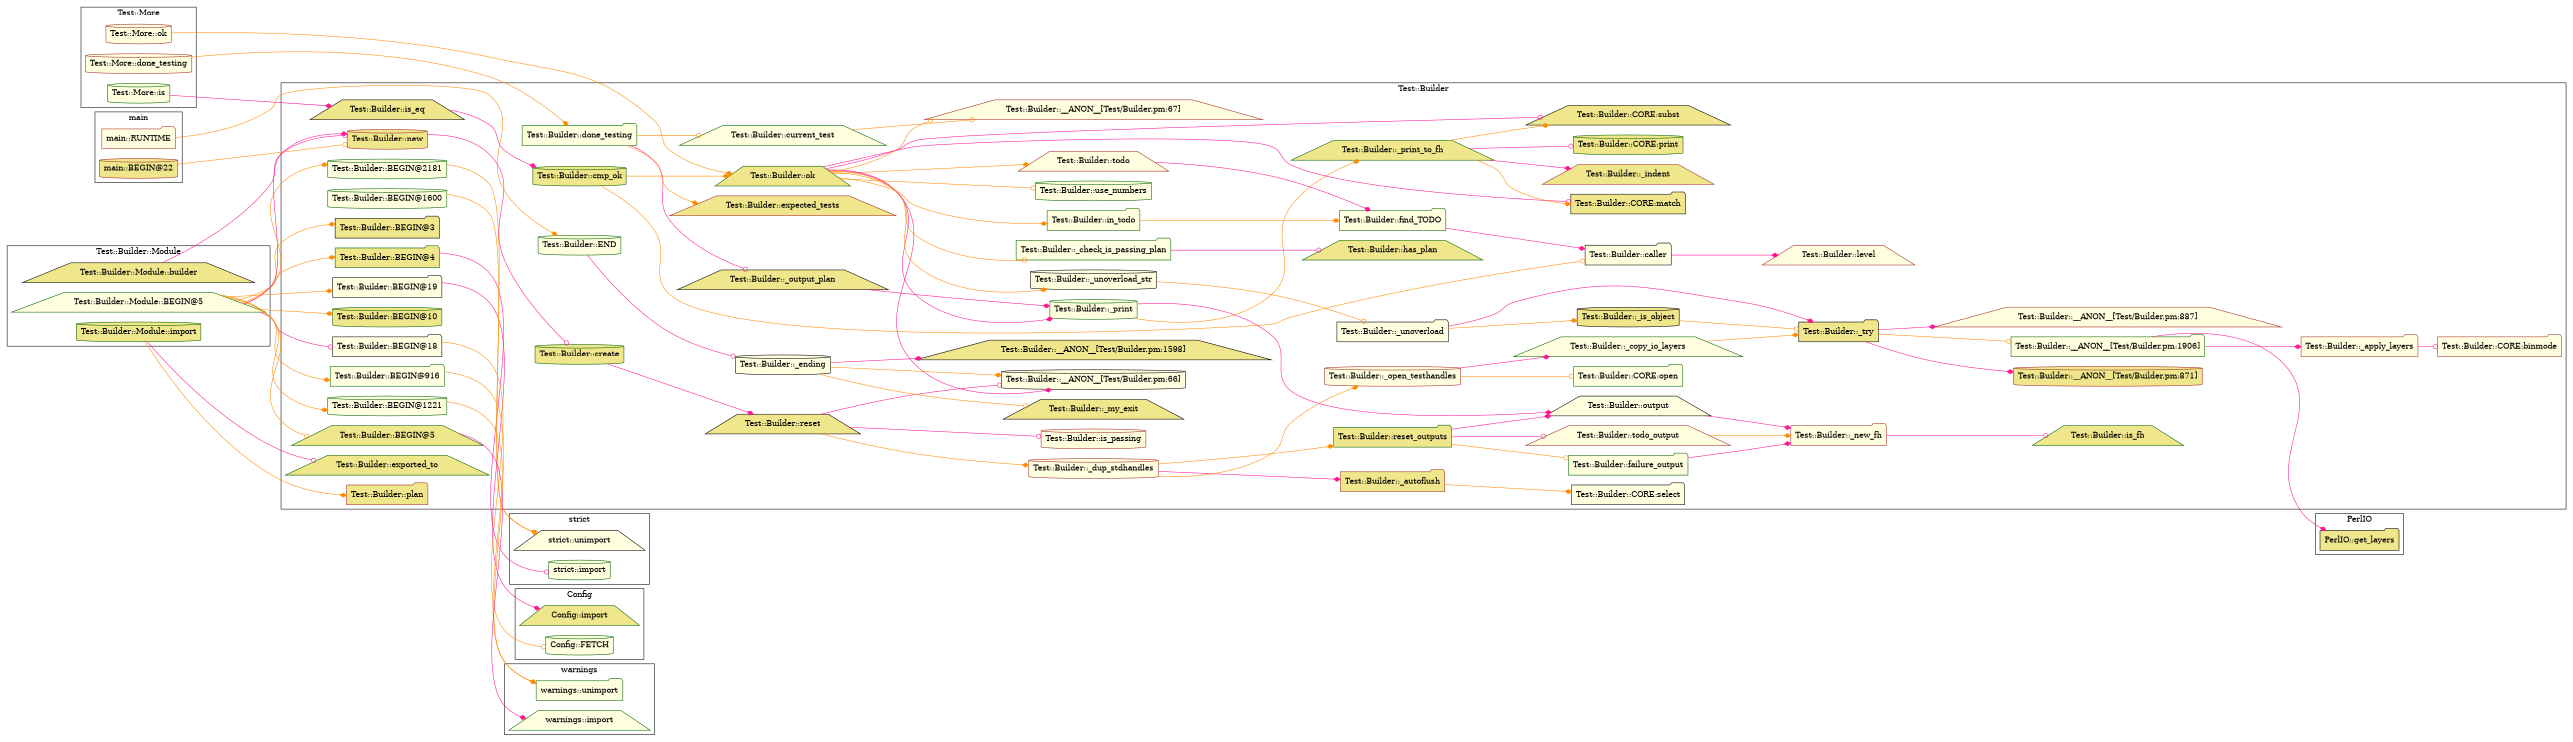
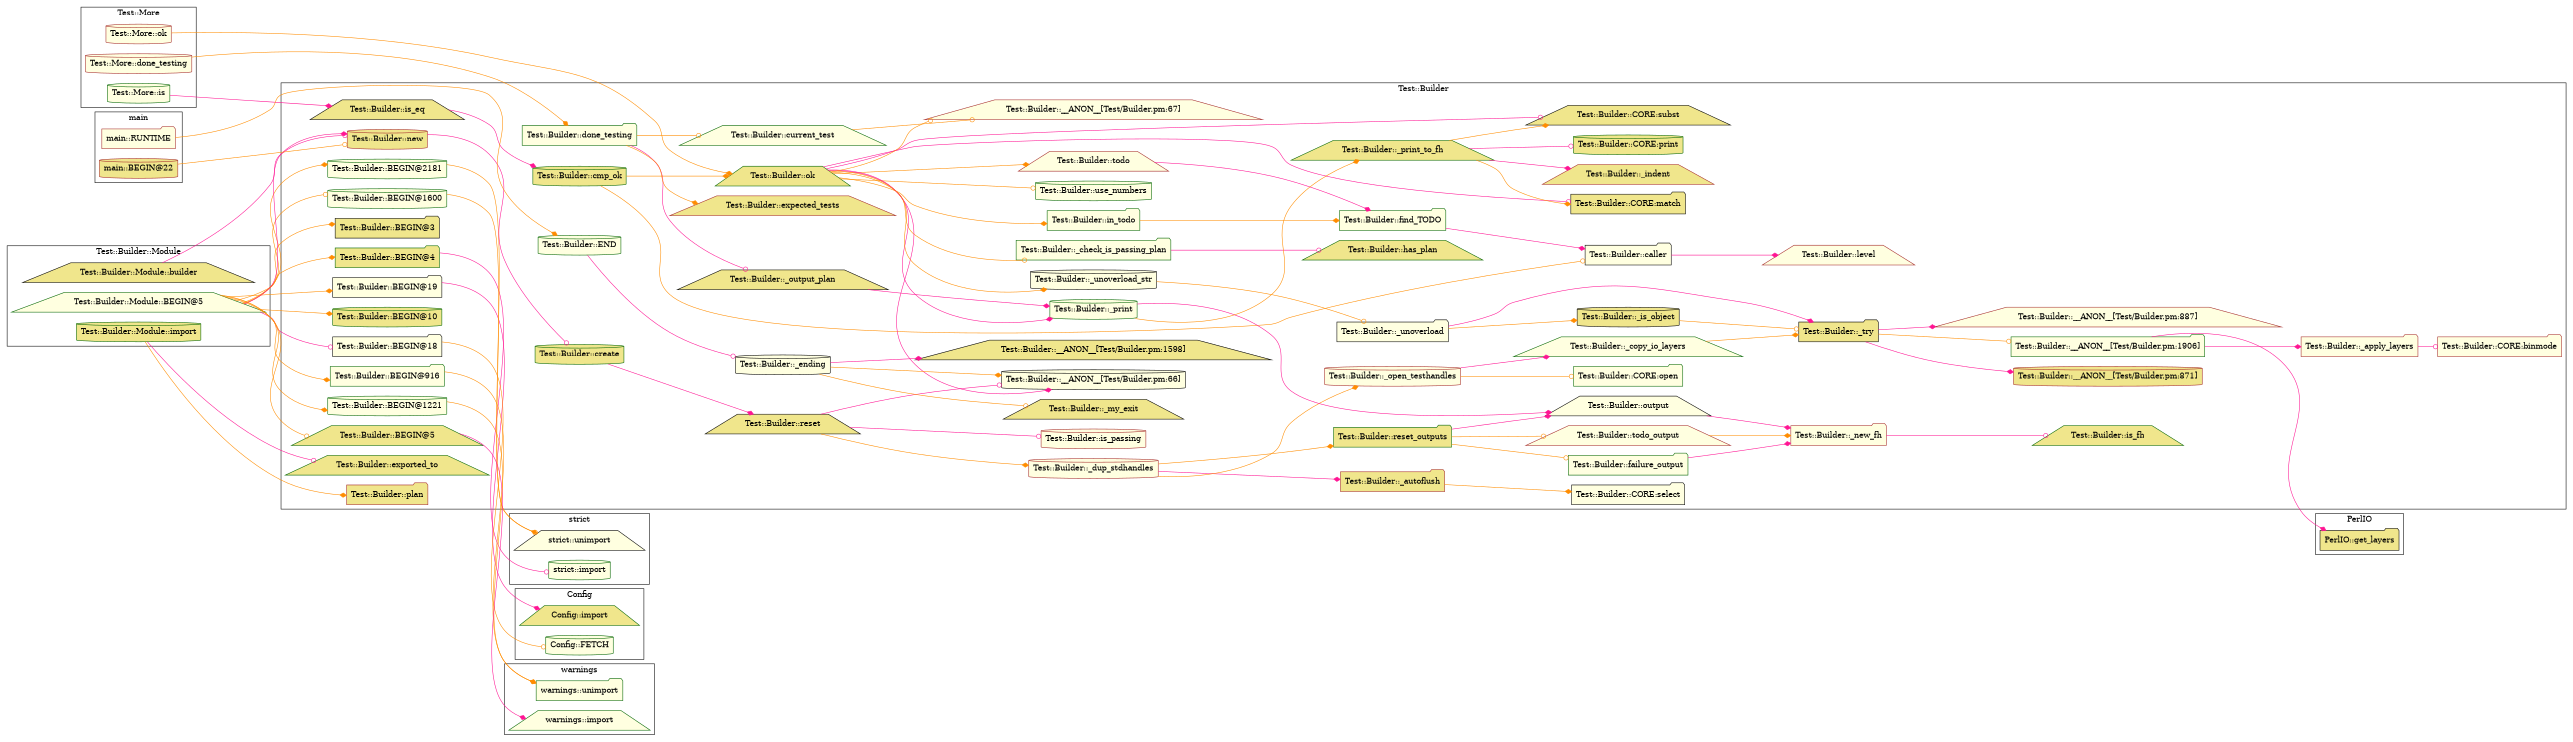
edge "Test::Builder::Module::BEGIN@5" -> "Test::Builder::BEGIN@1600": added
edge "Test::Builder::reset_outputs" -> "Test::Builder::todo_output": color deeppink -> darkorange
